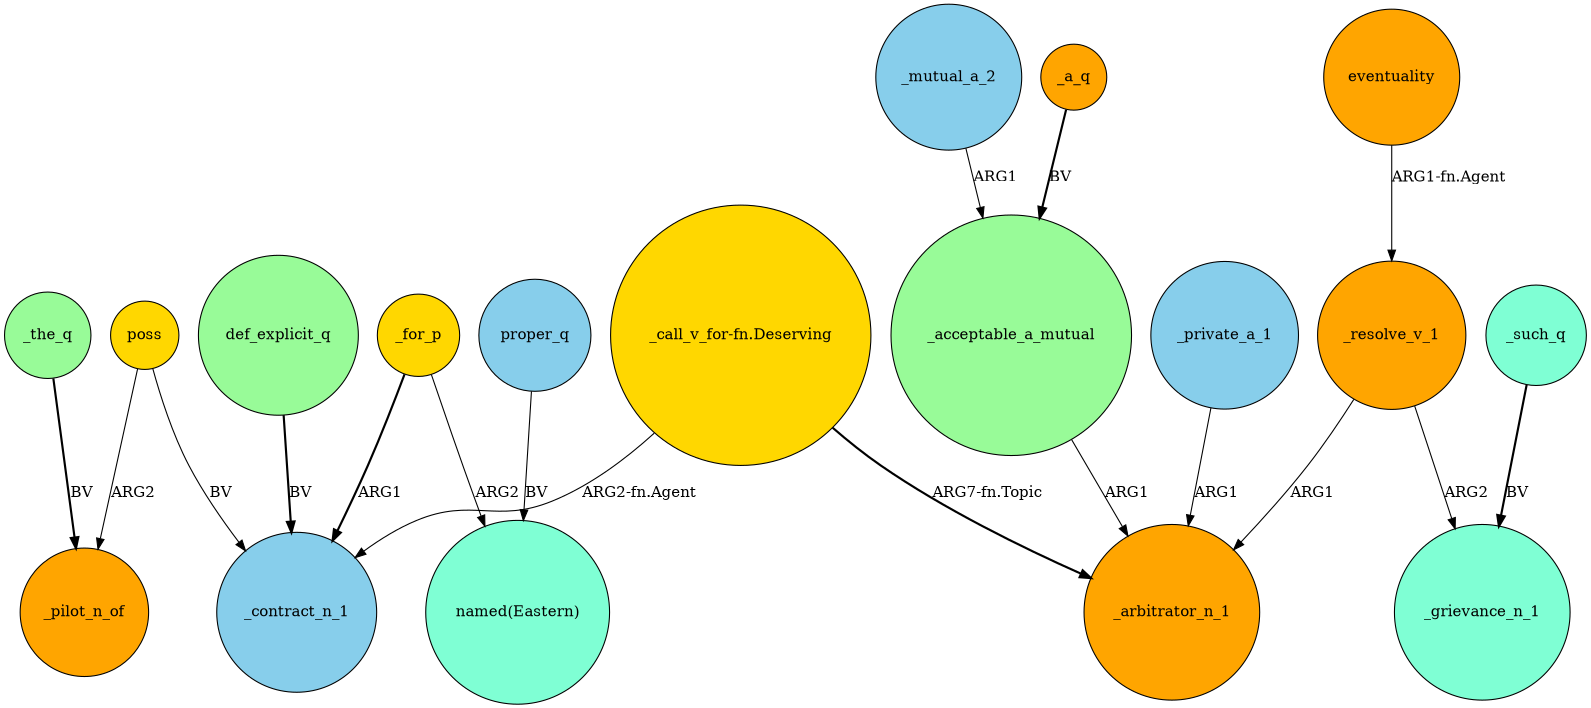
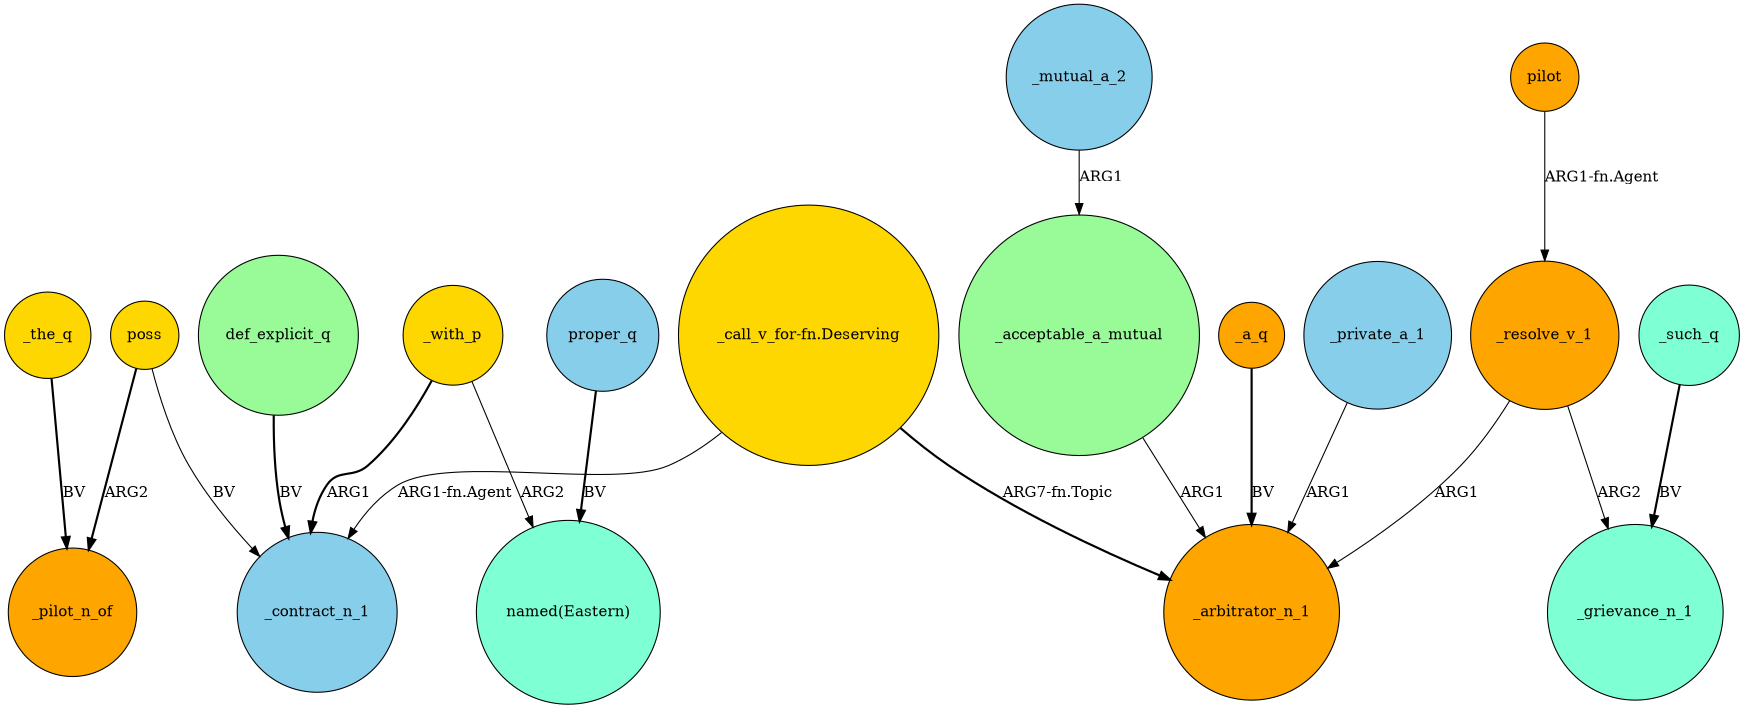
node "eventuality": label "eventuality" -> "pilot"
edge "_a_q" -> "_acceptable_a_mutual": now "_a_q" -> "_arbitrator_n_1"
node "_the_q": fillcolor palegreen -> gold
node "_for_p": label "_for_p" -> "_with_p"
edge "proper_q" -> "named(Eastern)": style solid -> bold
edge "poss" -> "_pilot_n_of": style solid -> bold
edge "_call_v_for-fn.Deserving" -> "_contract_n_1": label "ARG2-fn.Agent" -> "ARG1-fn.Agent"
